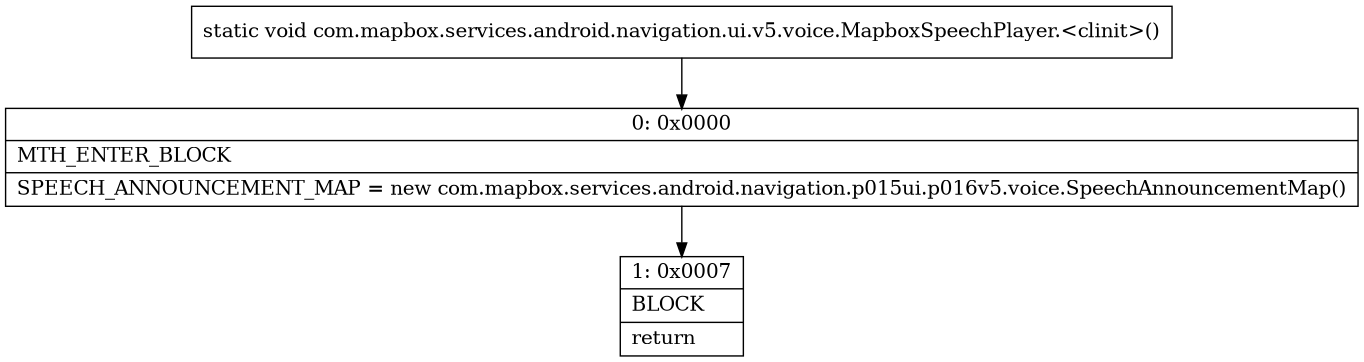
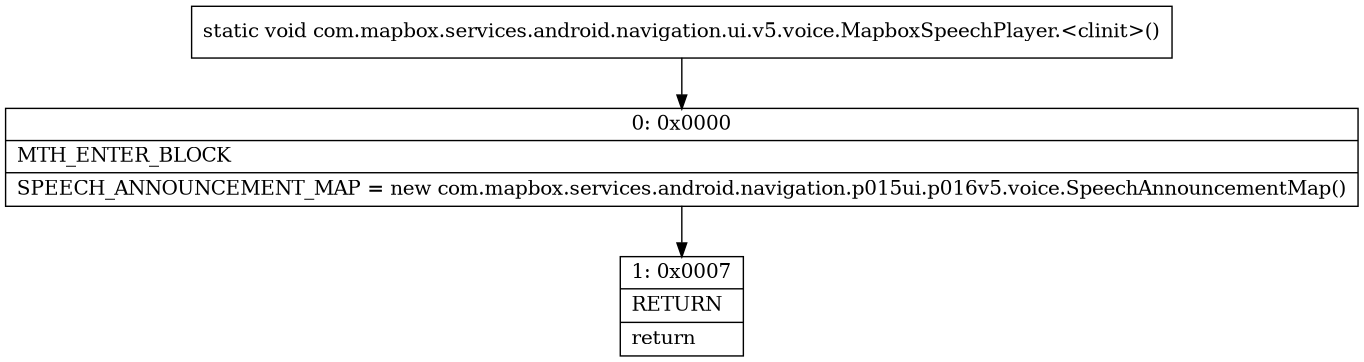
node "1: 0x0007": text "BLOCK" -> "RETURN"
